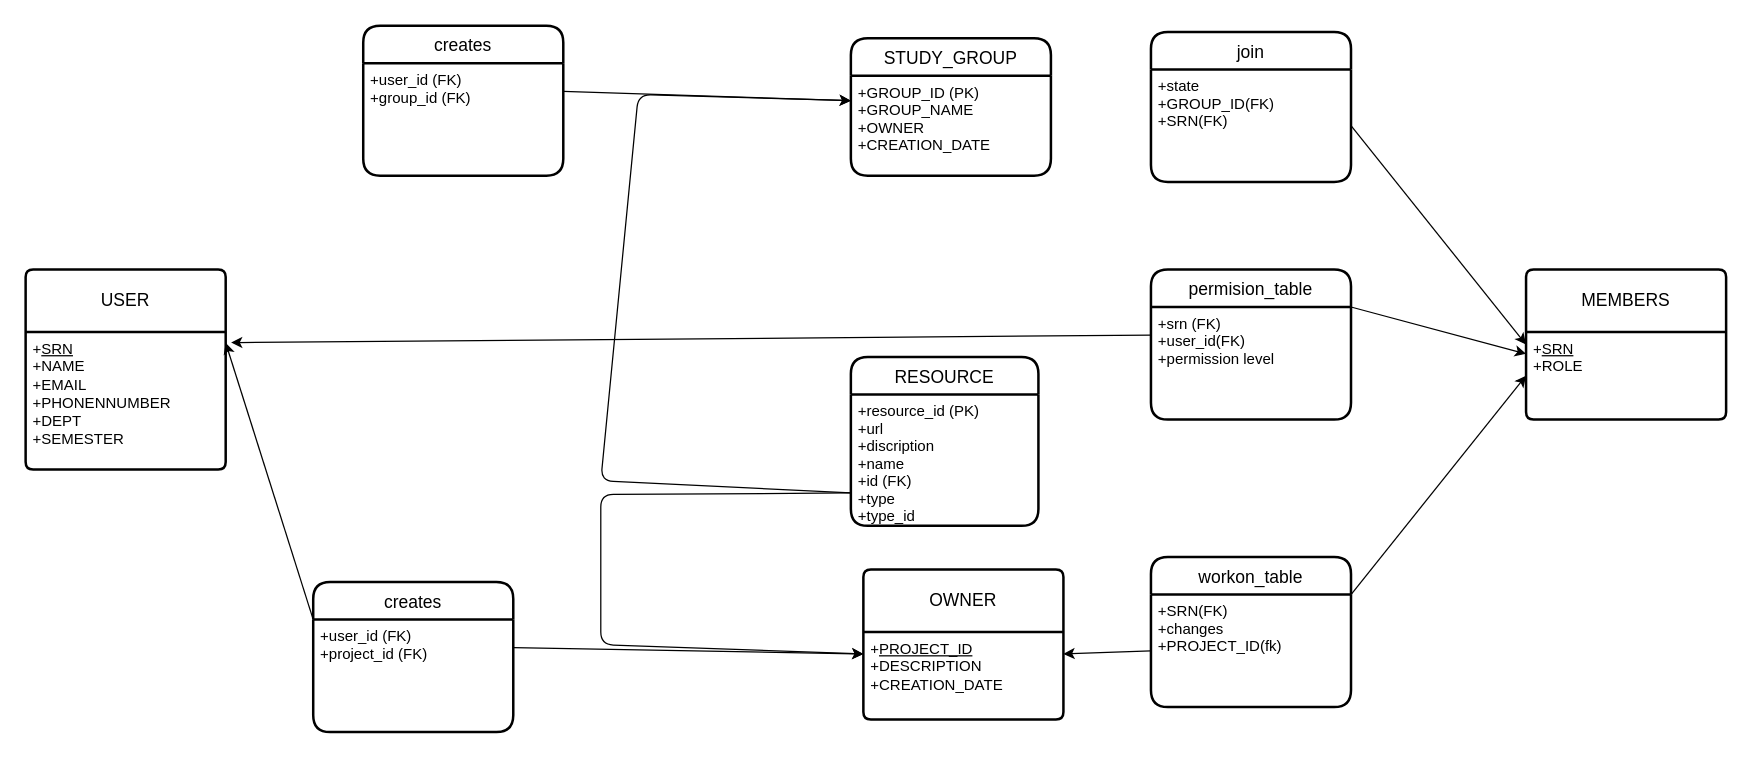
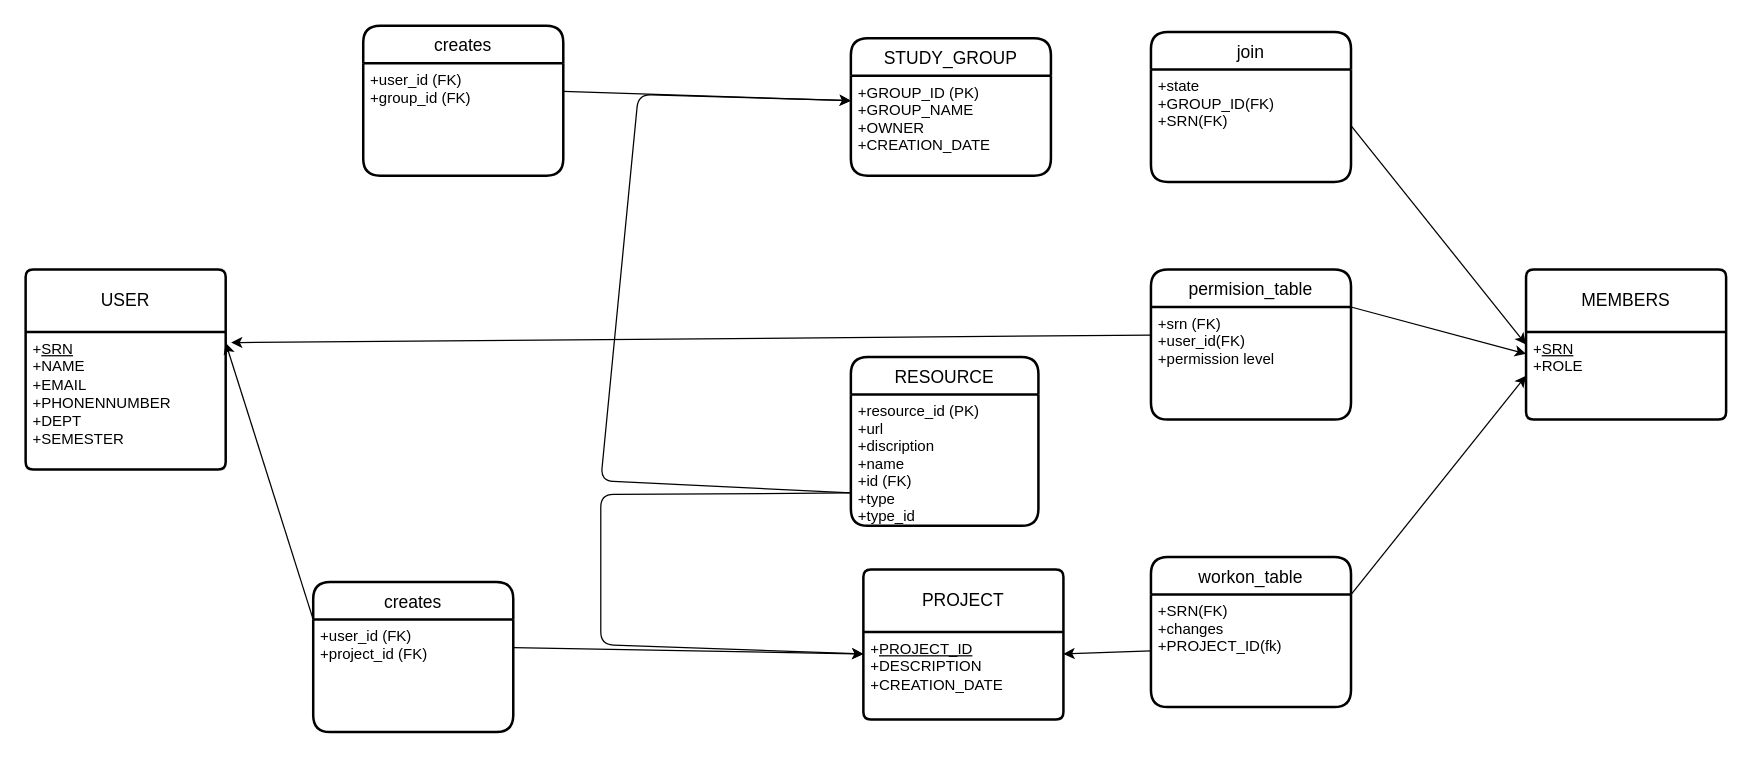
node "OWNER": label "OWNER" -> "PROJECT"
